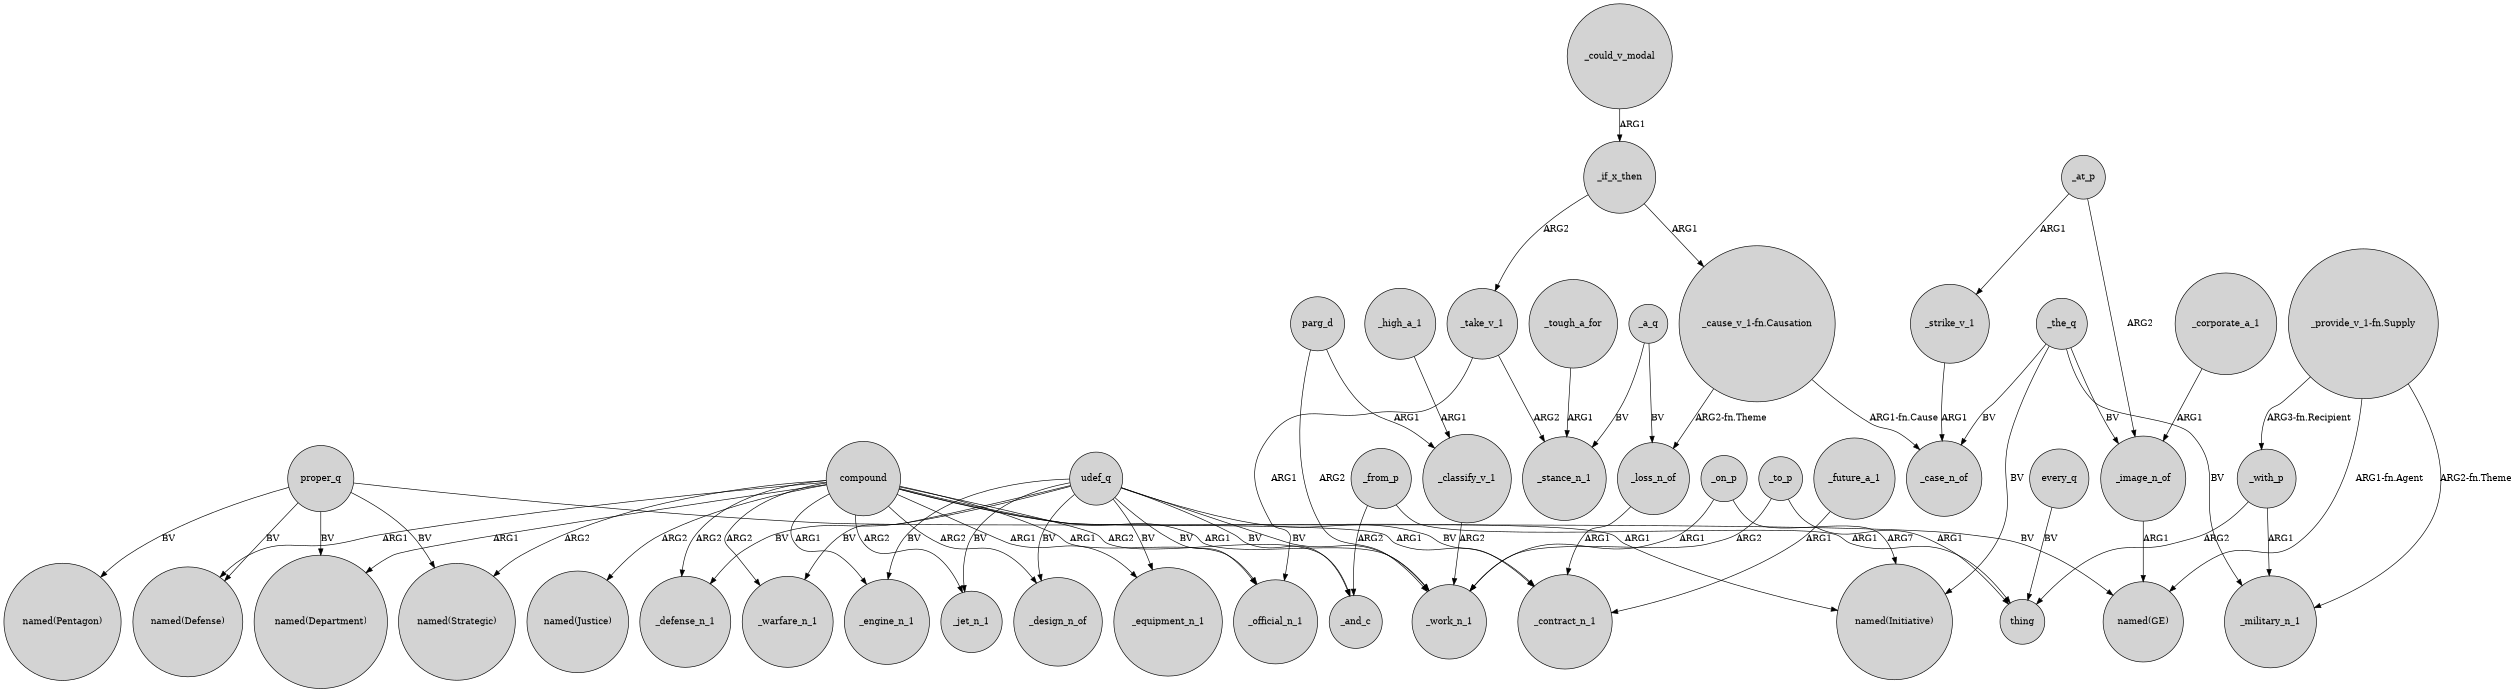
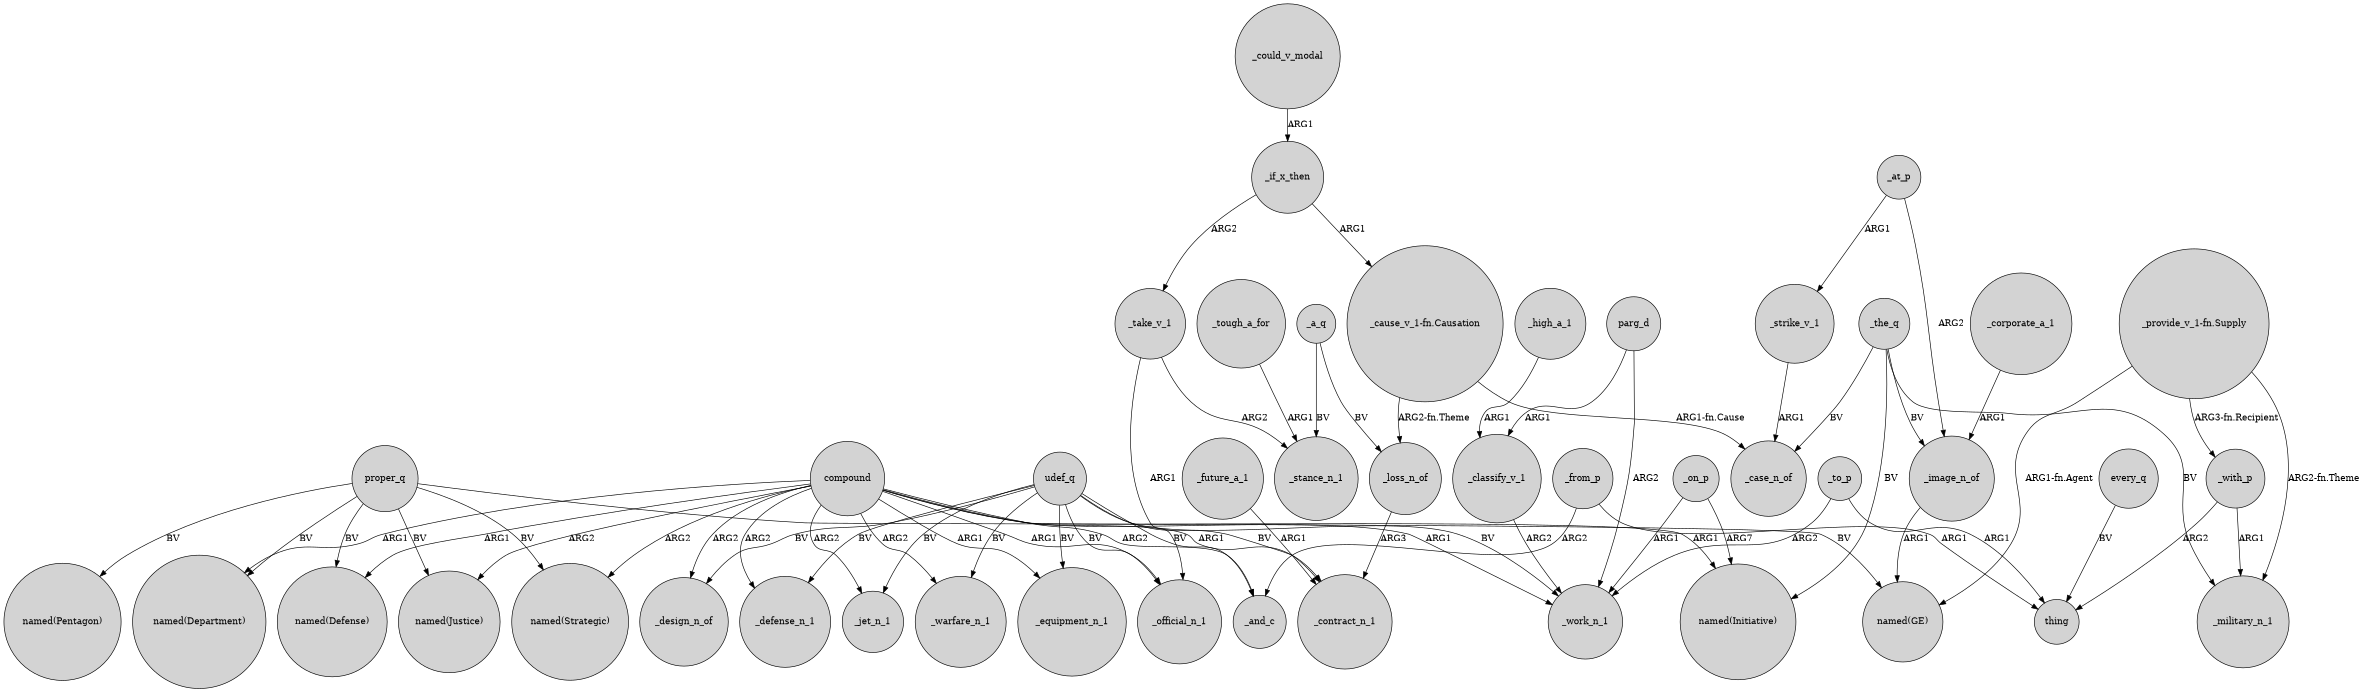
edge "proper_q" -> "named(Justice)": added, label "BV"
edge "_loss_n_of" -> "_contract_n_1": label "ARG1" -> "ARG3"
node "_engine_n_1": removed
